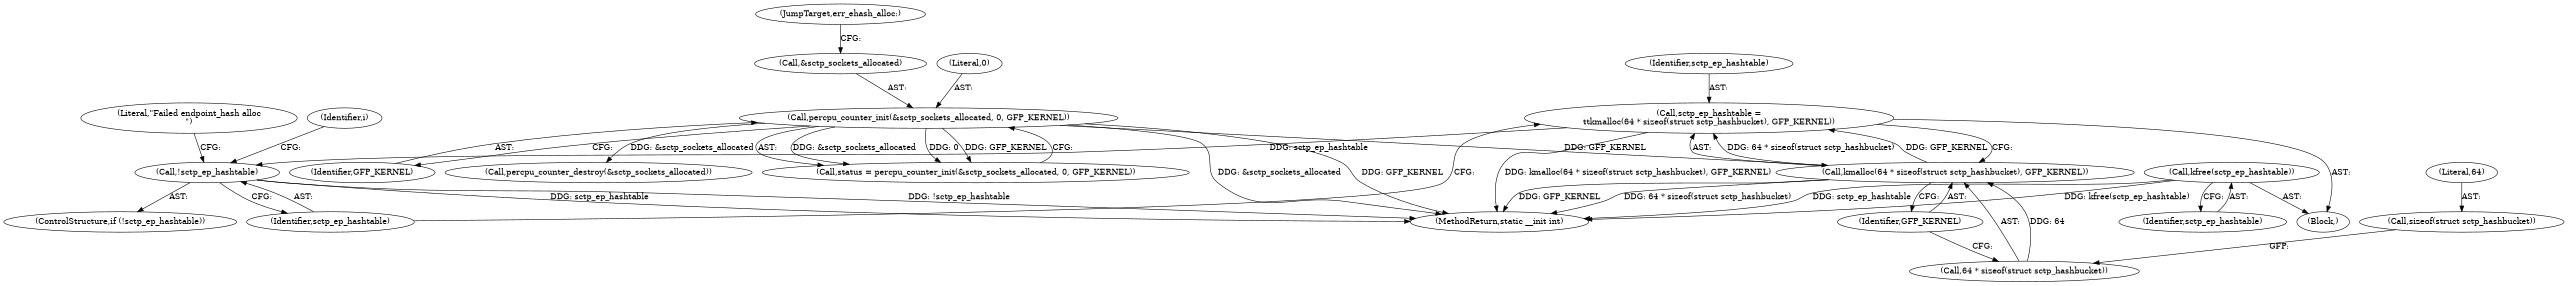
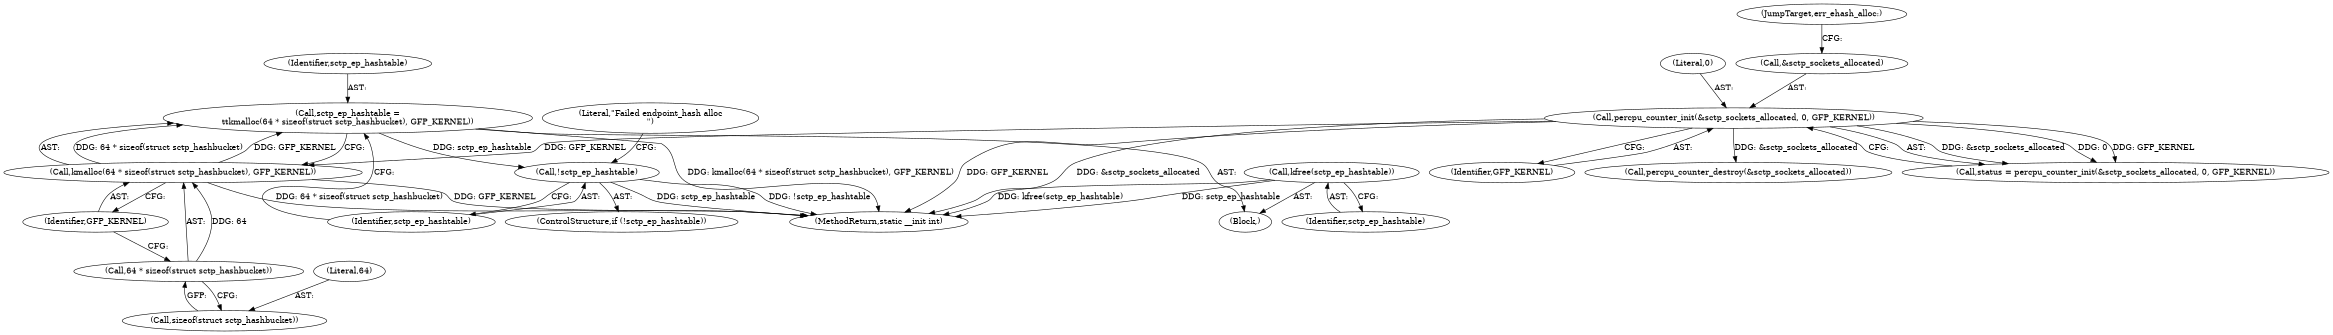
node "(Identifier,i)": removed
edge "(Call,64 * sizeof(struct sctp_hashbucket))" -> "(Call,sizeof(struct sctp_hashbucket))": added, label "CFG:"
